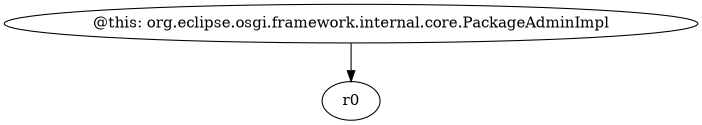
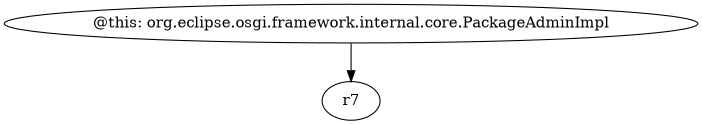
node "r0": label "r0" -> "r7"
